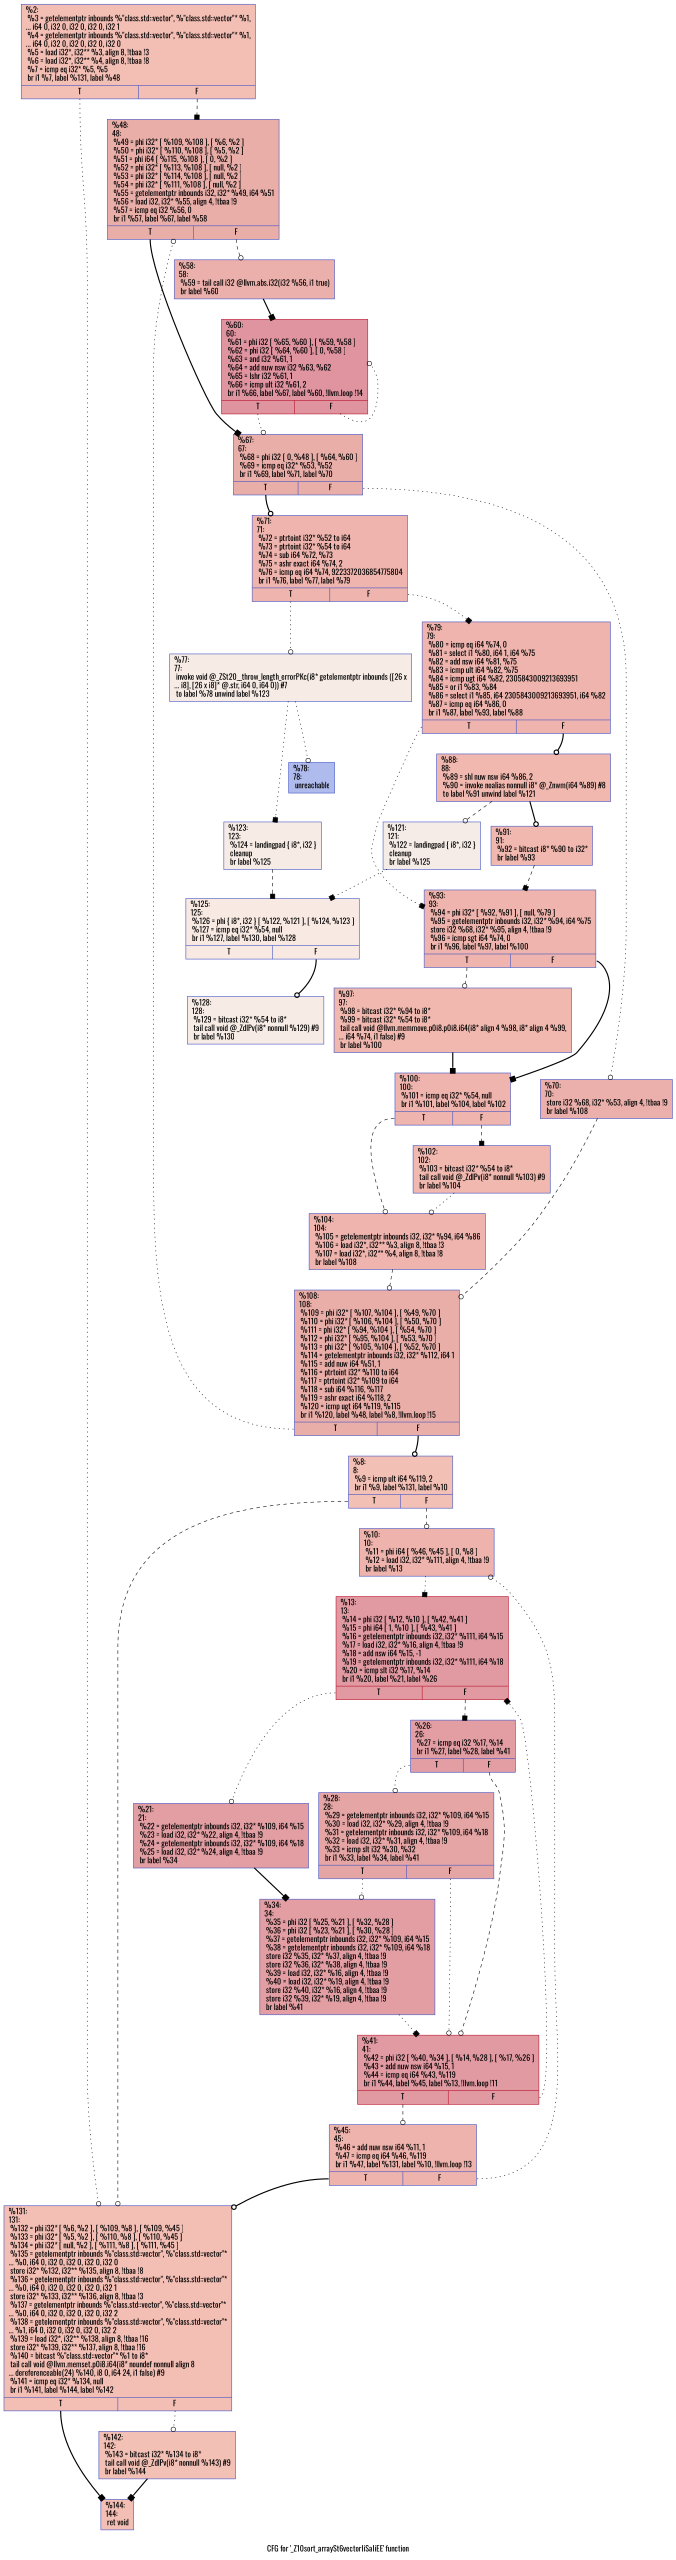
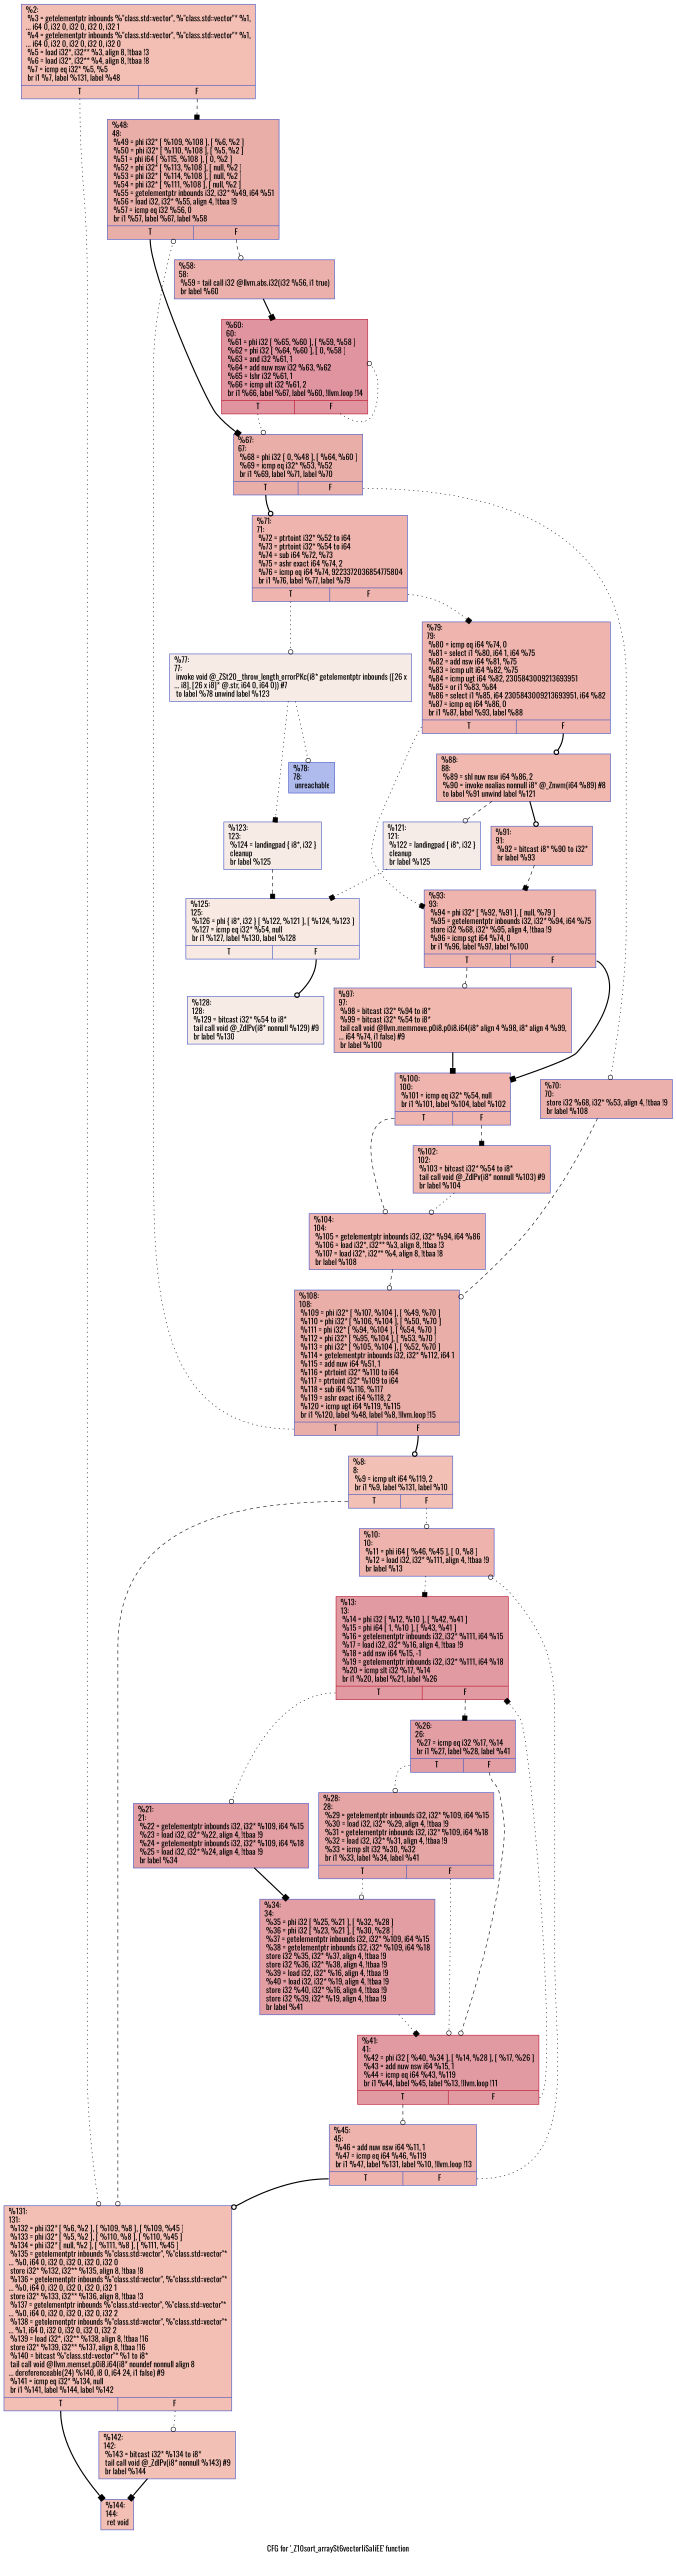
edge "%8:" -> "%10:": style dashed -> dotted
